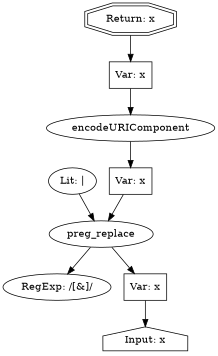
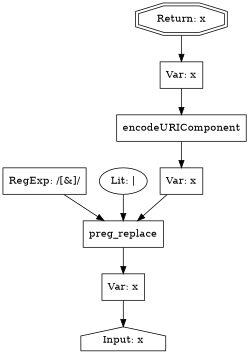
node "encodeURIComponent": shape ellipse -> box
node "preg_replace": shape ellipse -> box
edge "preg_replace" -> "RegExp: /[&]/": reversed
node "RegExp: /[&]/": shape ellipse -> box
